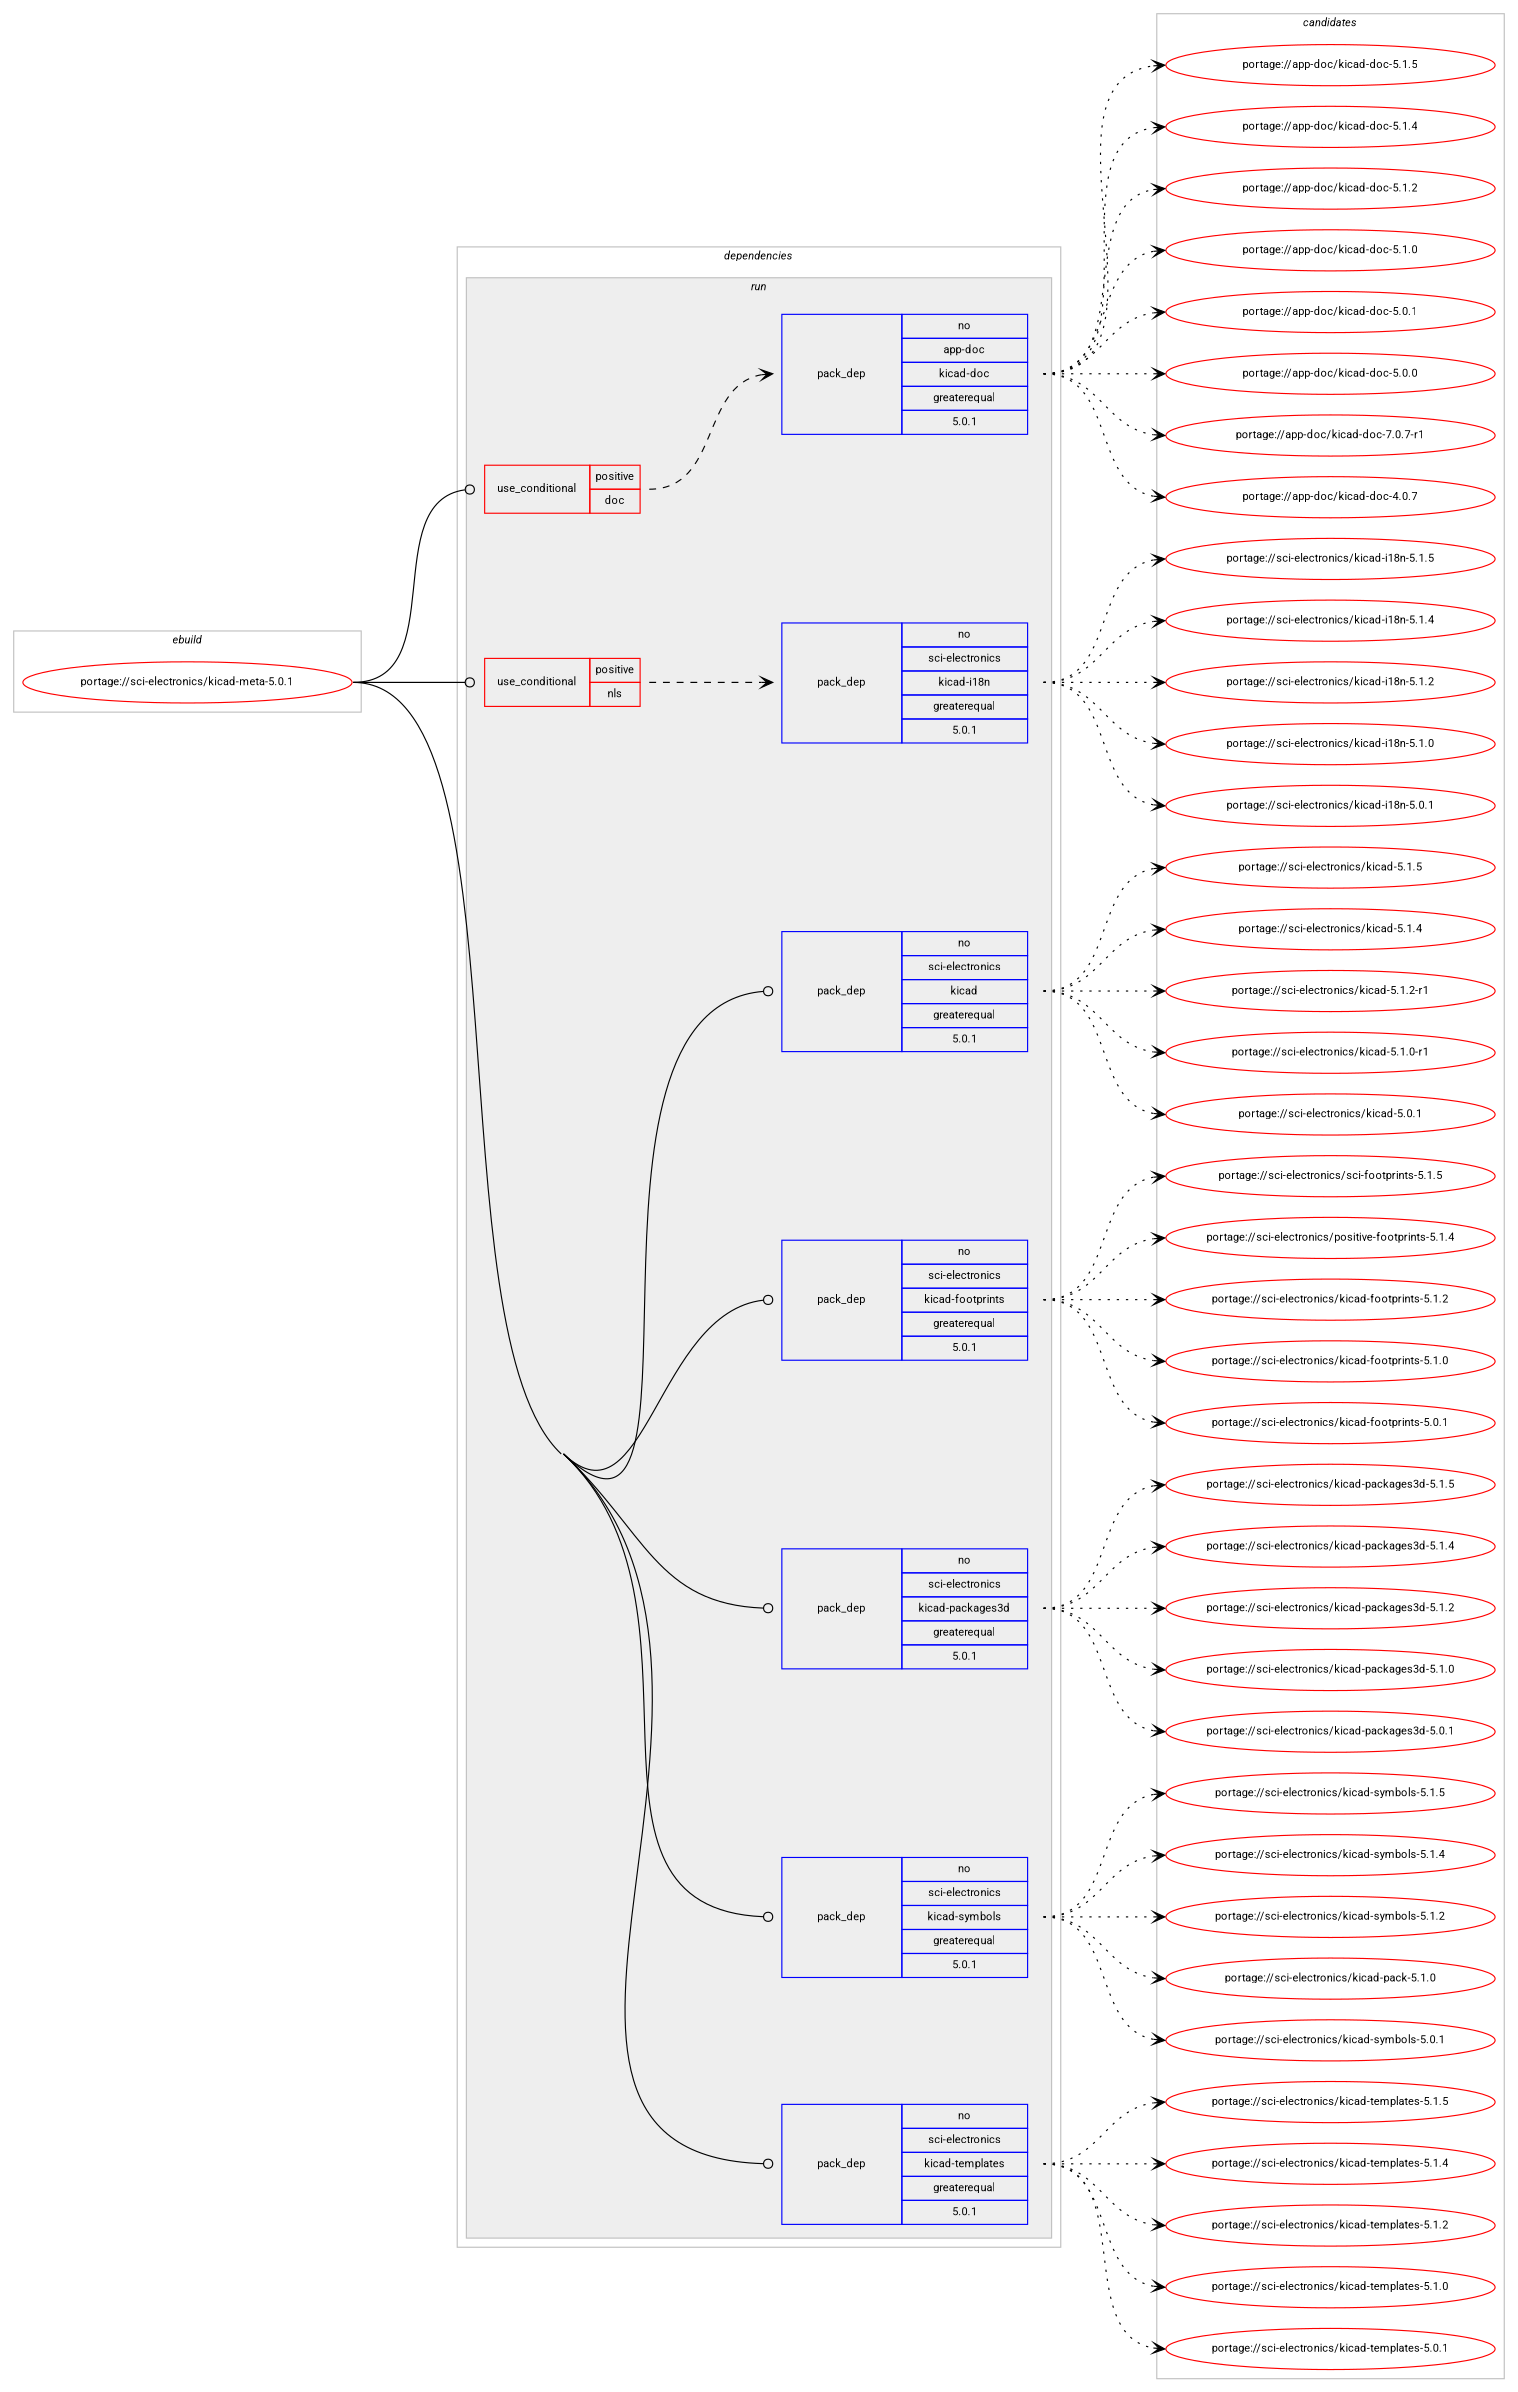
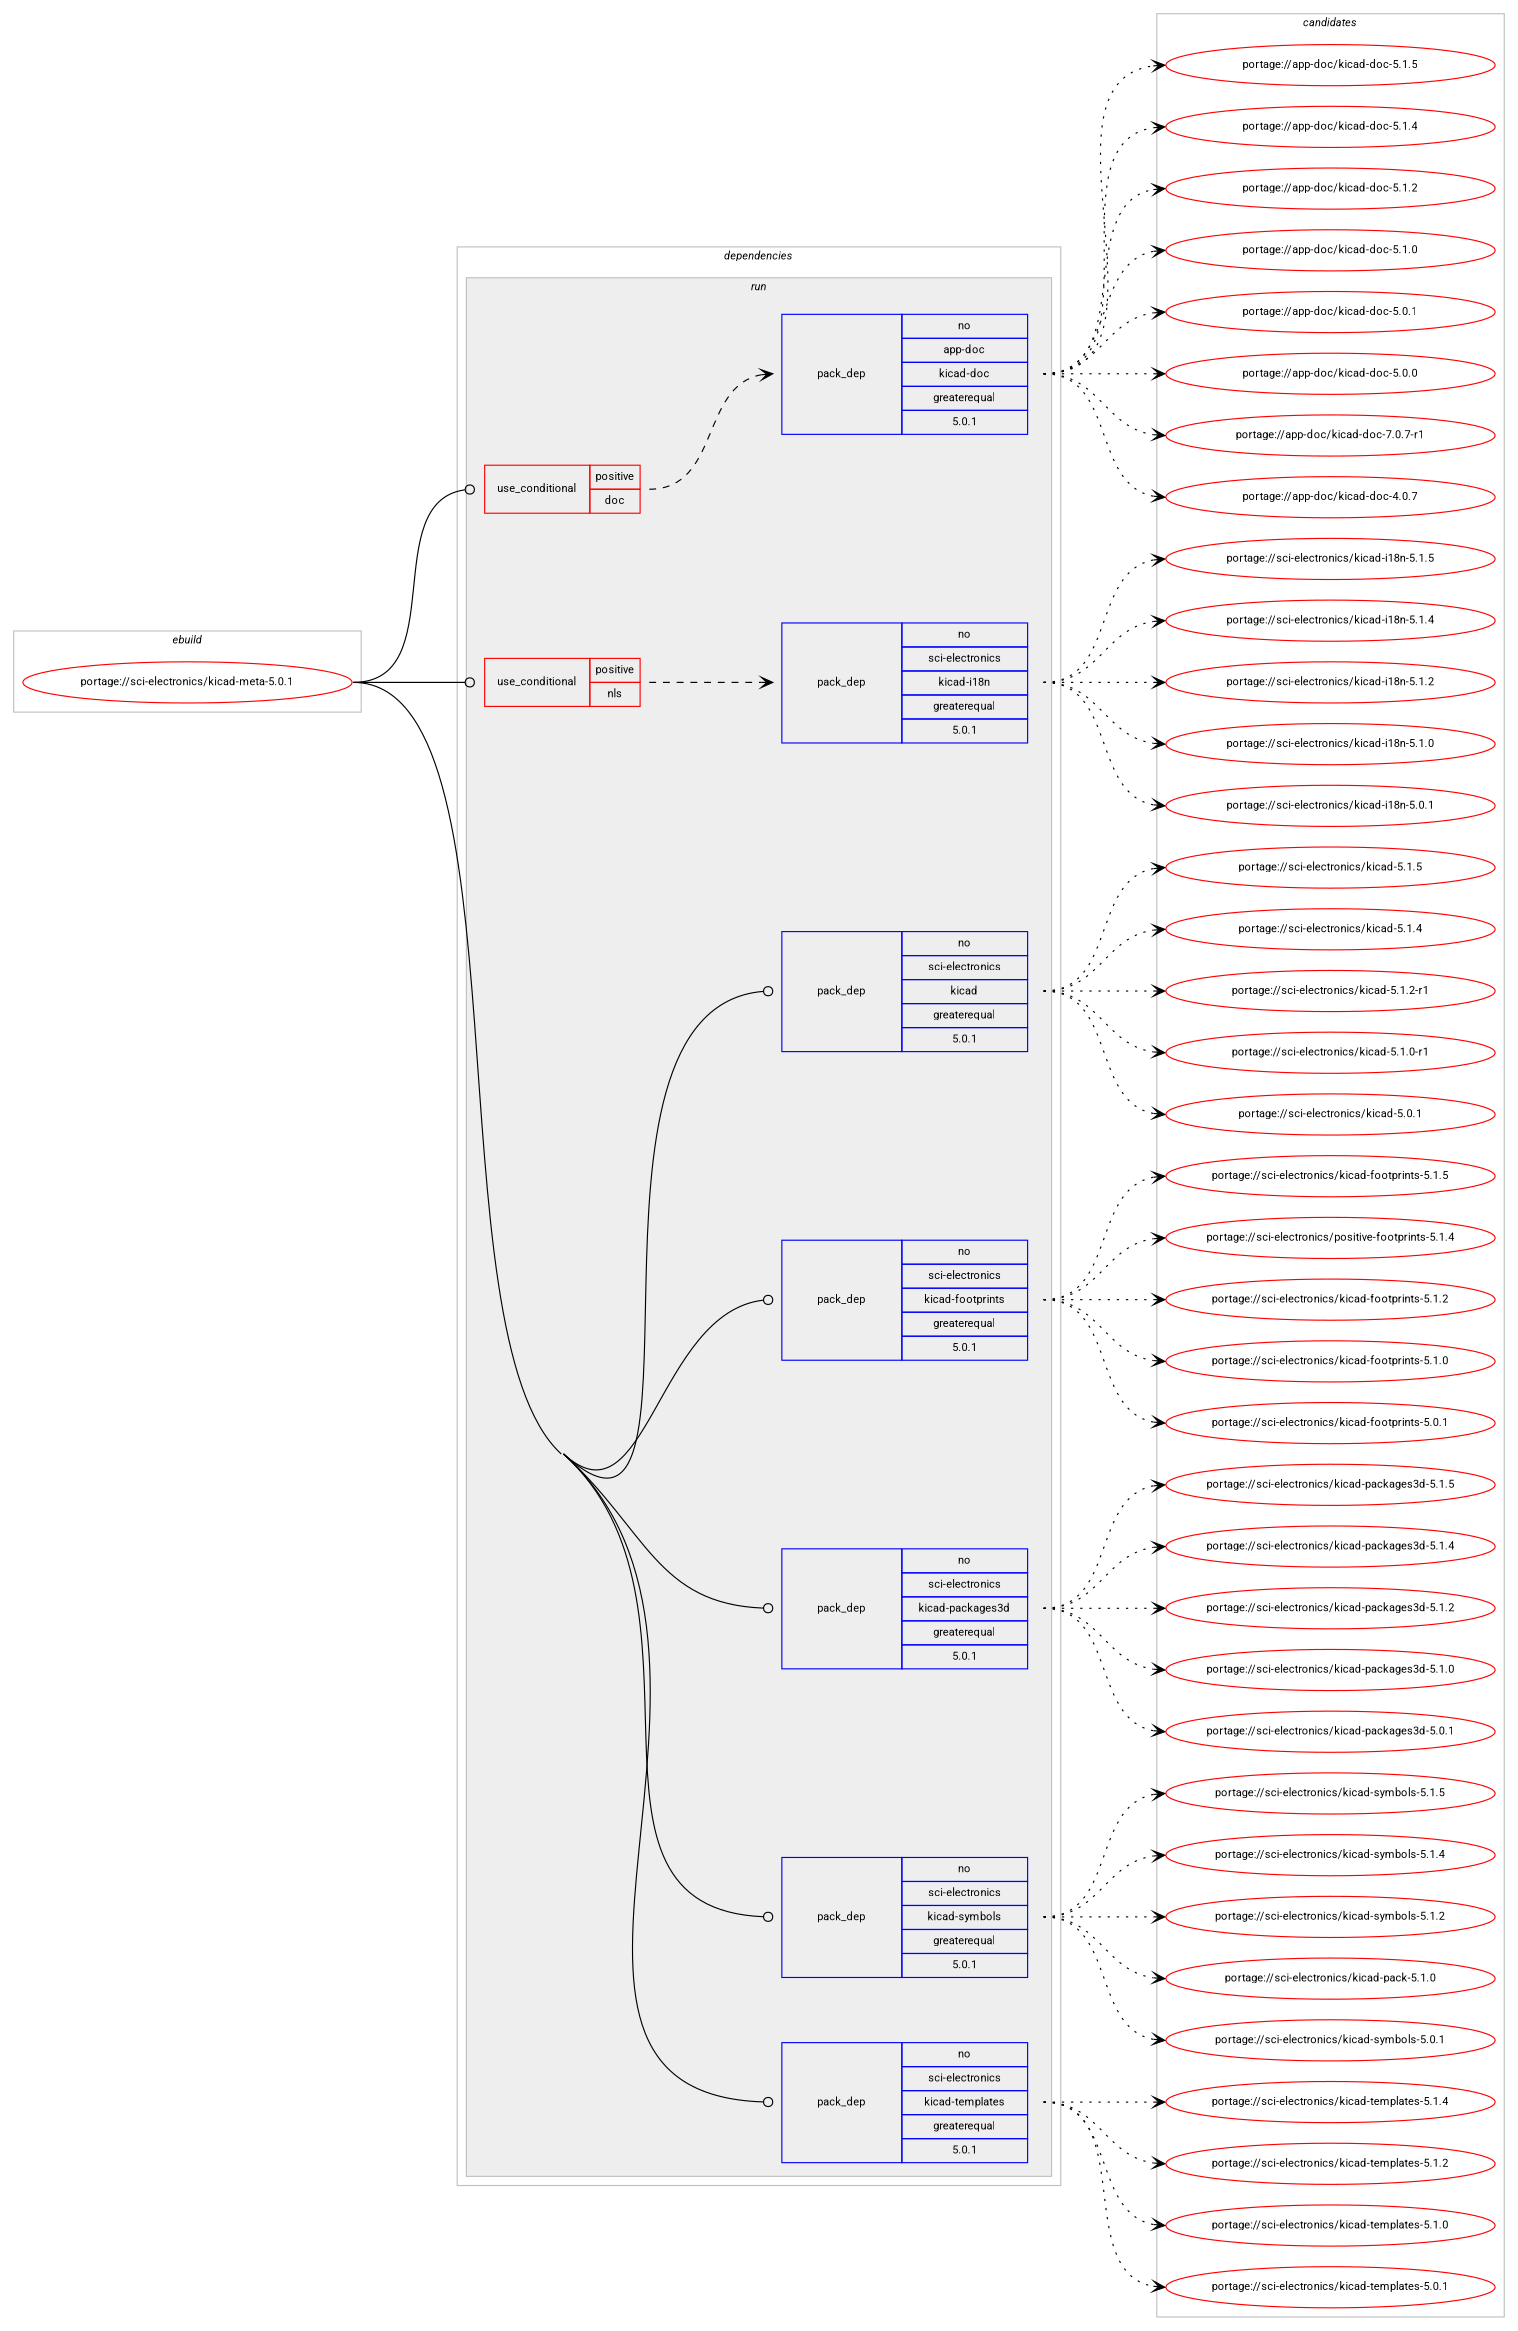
node "portage://sci-electronics/sci-footprints-5.1.5": label "portage://sci-electronics/sci-footprints-5.1.5" -> "portage://sci-electronics/kicad-footprints-5.1.5"
node "portage://sci-electronics/kicad-templates-5.1.5": removed
